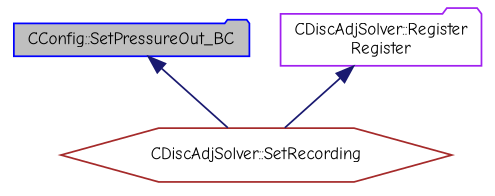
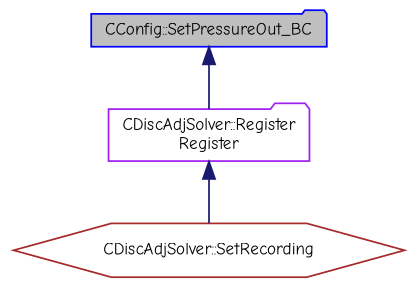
edge "CDiscAdjSolver::SetRecording" -> "CConfig::SetPressureOut_BC": now "CDiscAdjSolver::Register Register" -> "CConfig::SetPressureOut_BC"
